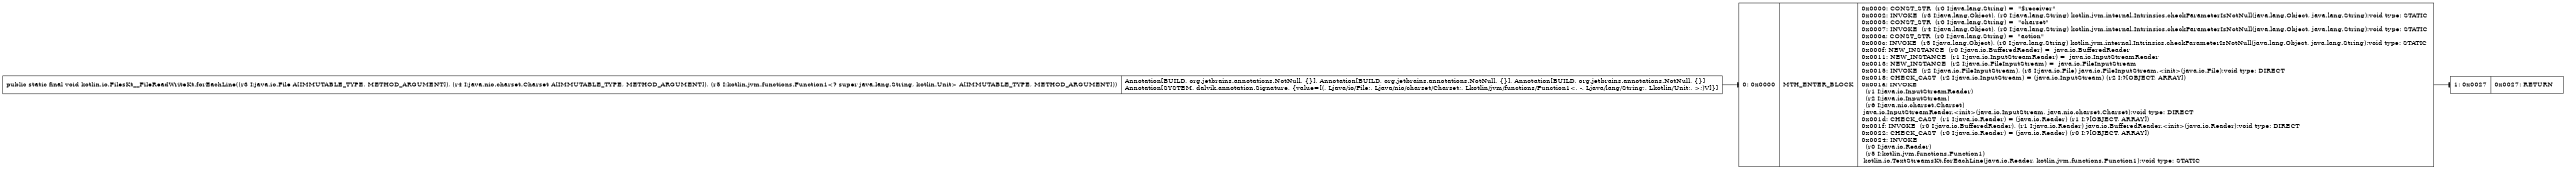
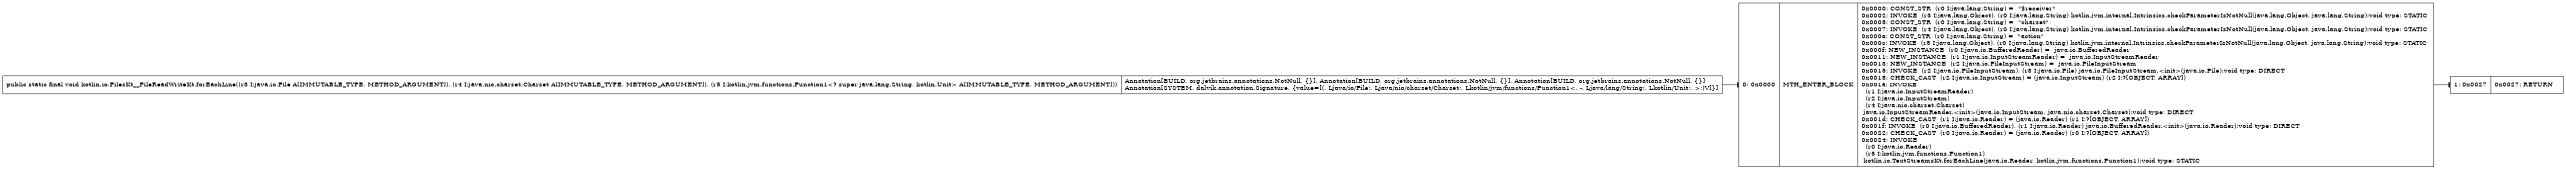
node "0: 0x0000": text "(r6 I:java.nio.charset.Charset)" -> "(r4 I:java.nio.charset.Charset)"
